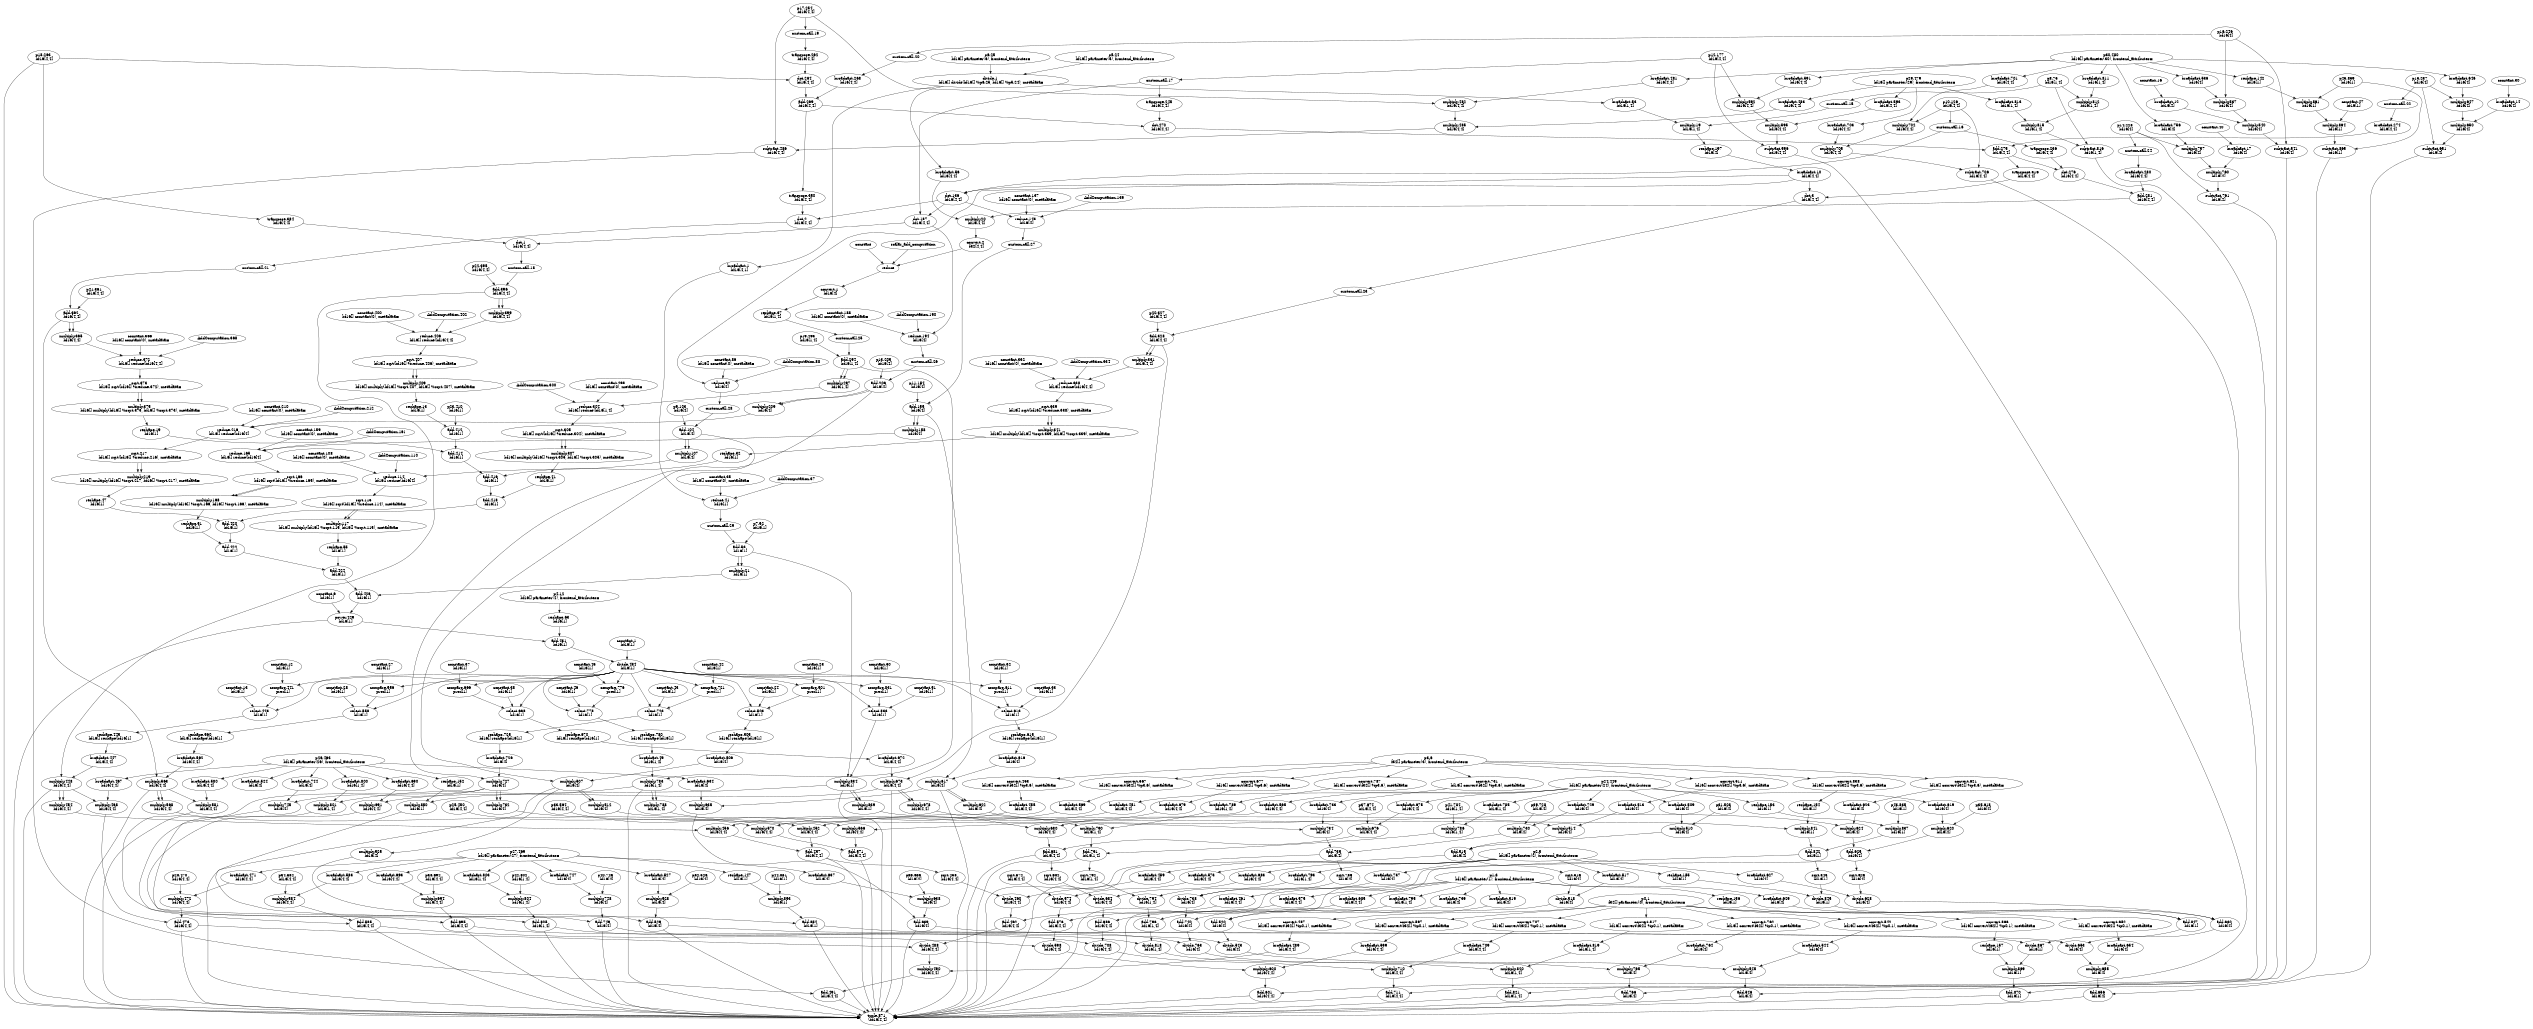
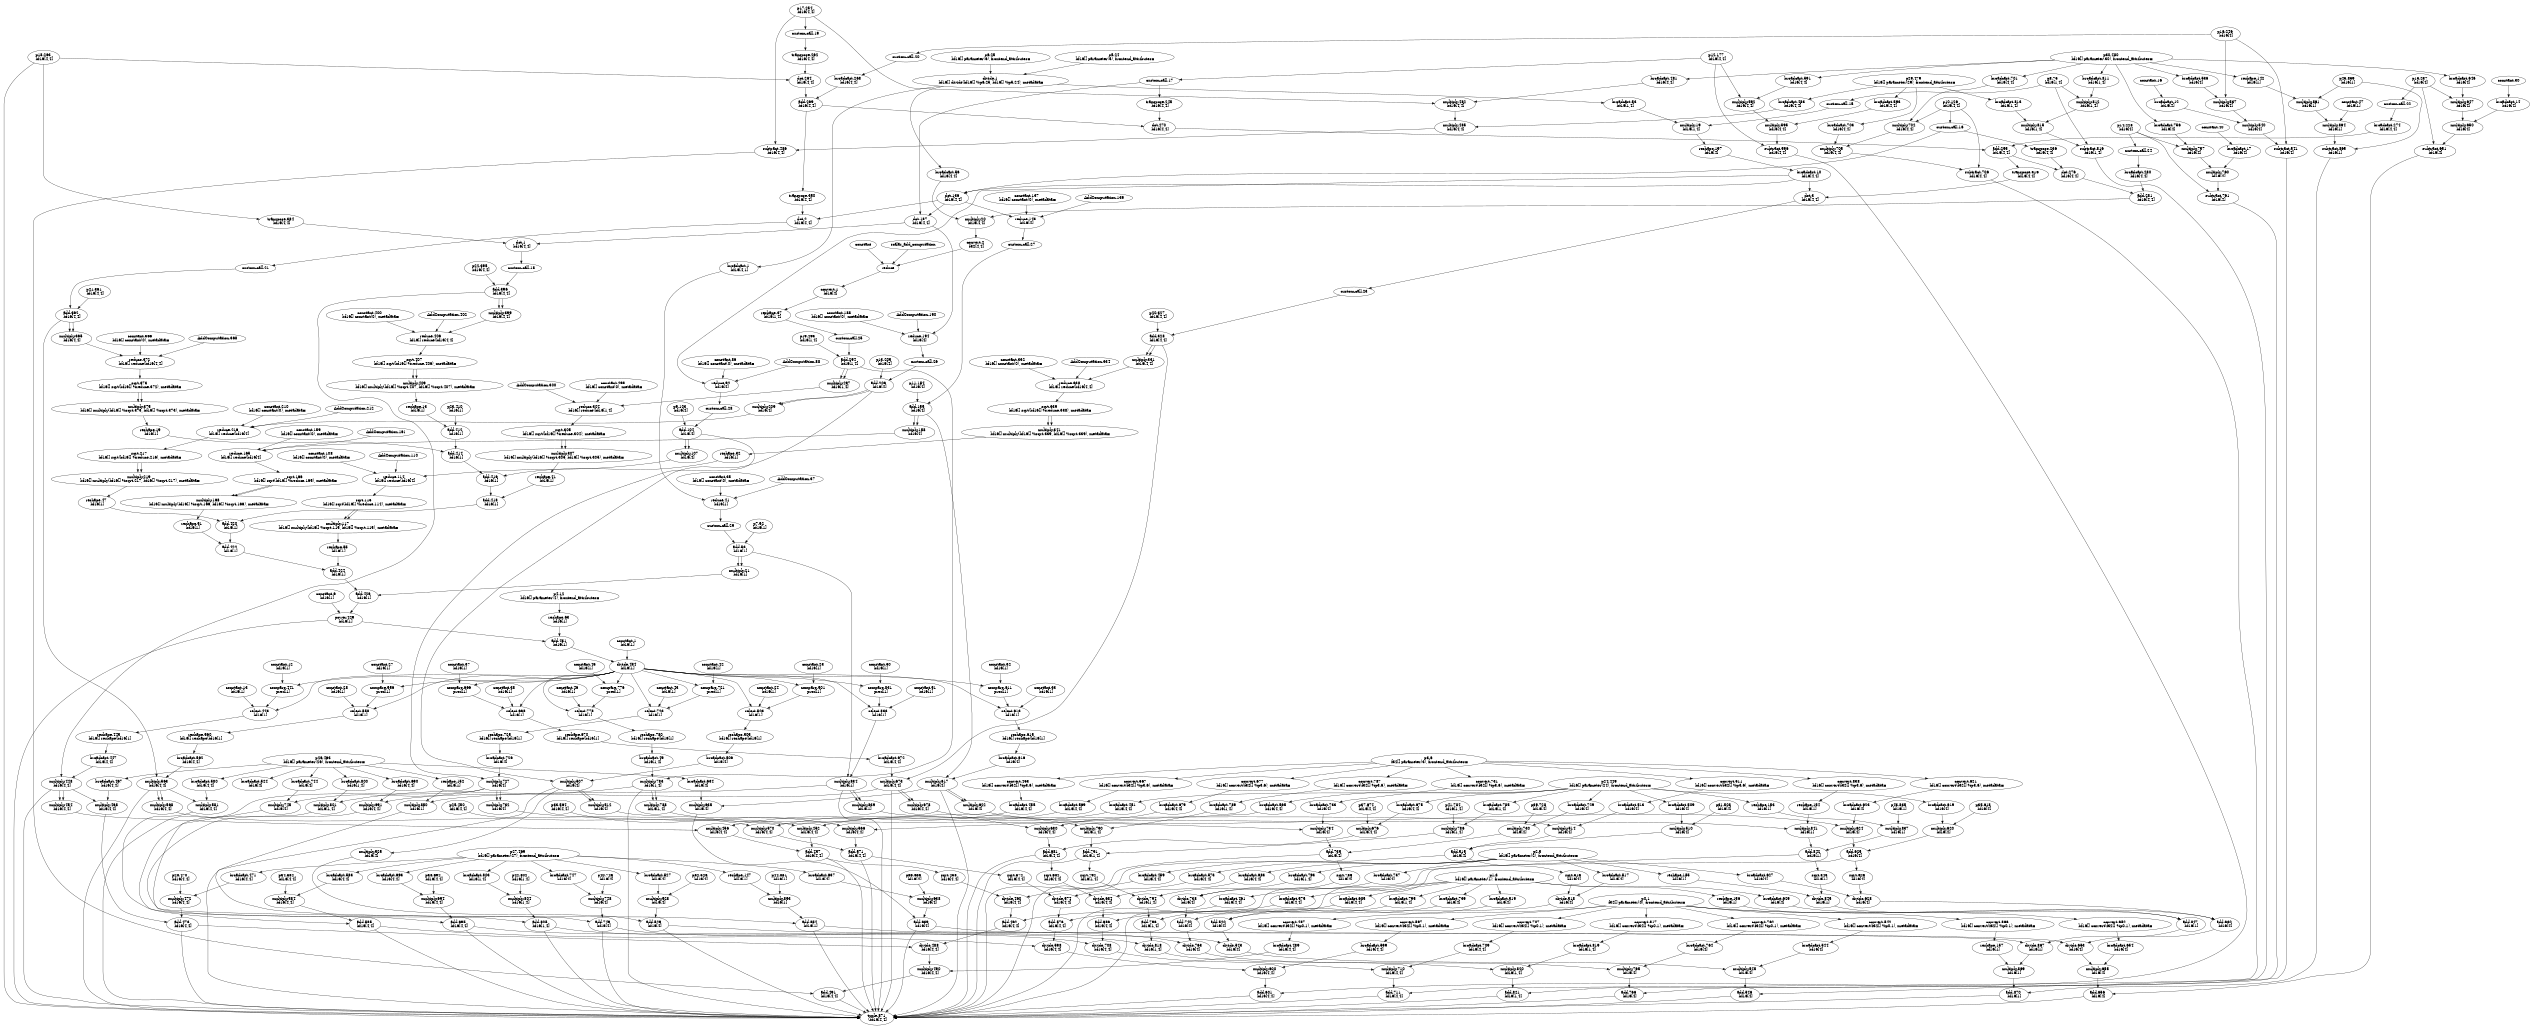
node "add.275 bf16[4,4]": label "add.275 bf16[4,4]" -> "add.255 bf16[4,4]"
edge "add.571 bf16[4,4]" -> "sqrt.572 bf16[4,4]": added
